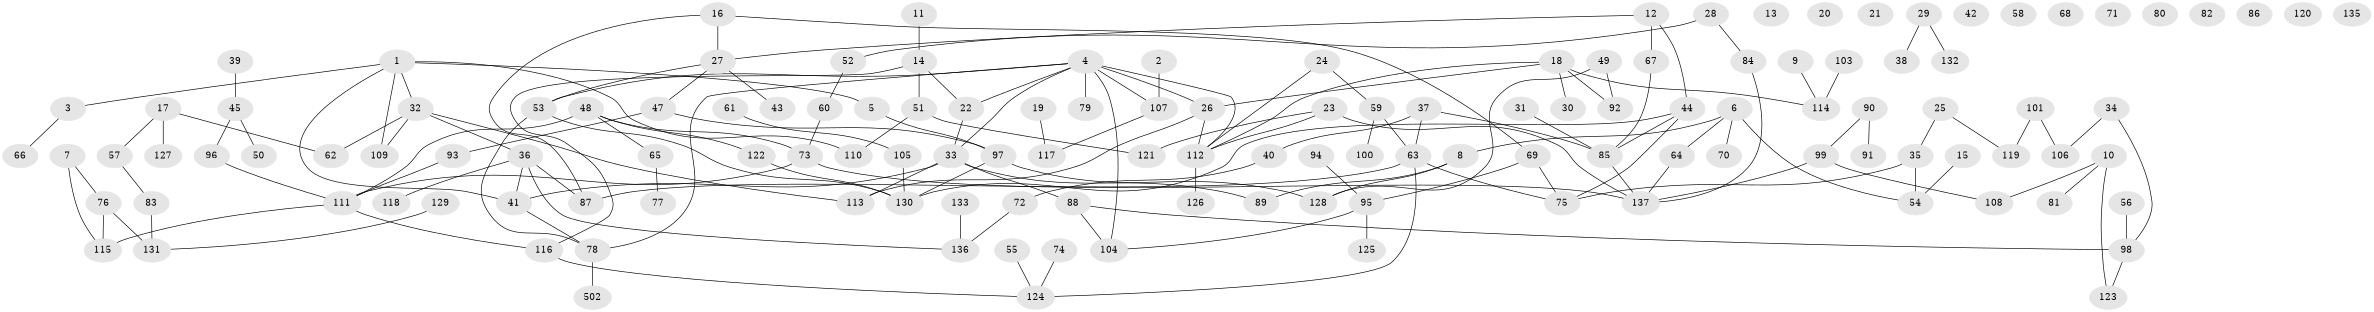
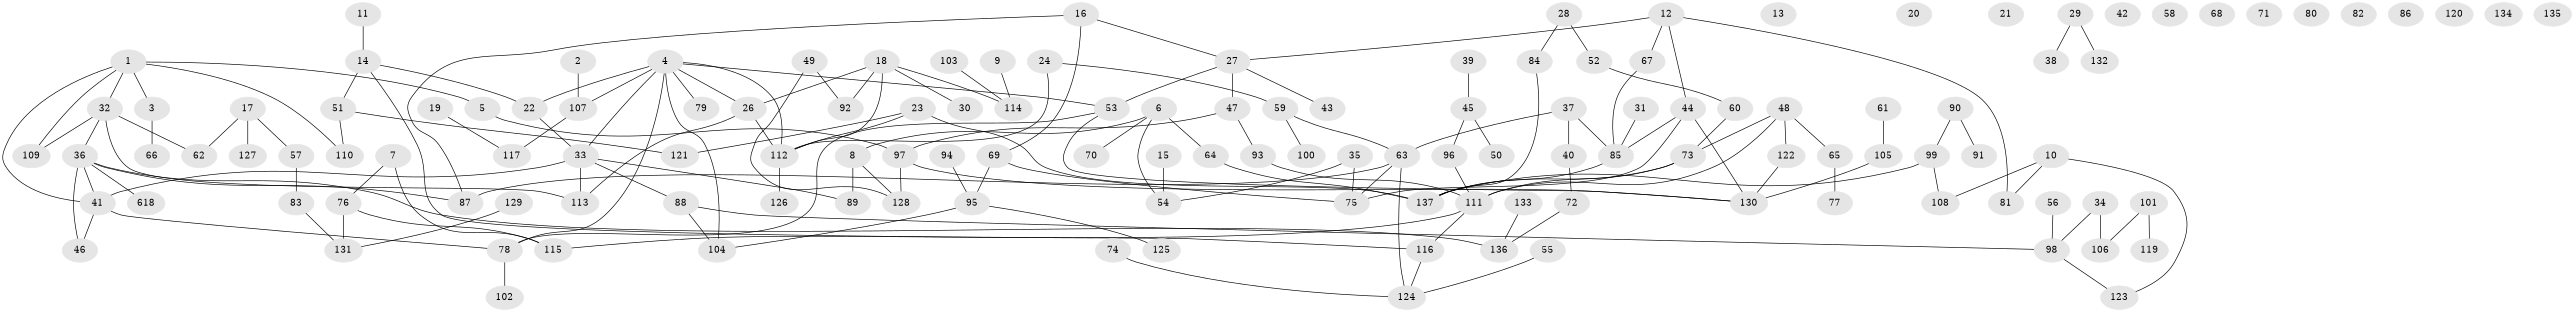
node "134": added
edge "12" -- "81": added
node "25": removed
node "118": label "118" -> "618"
node "46": added
node "502": label "502" -> "102"
